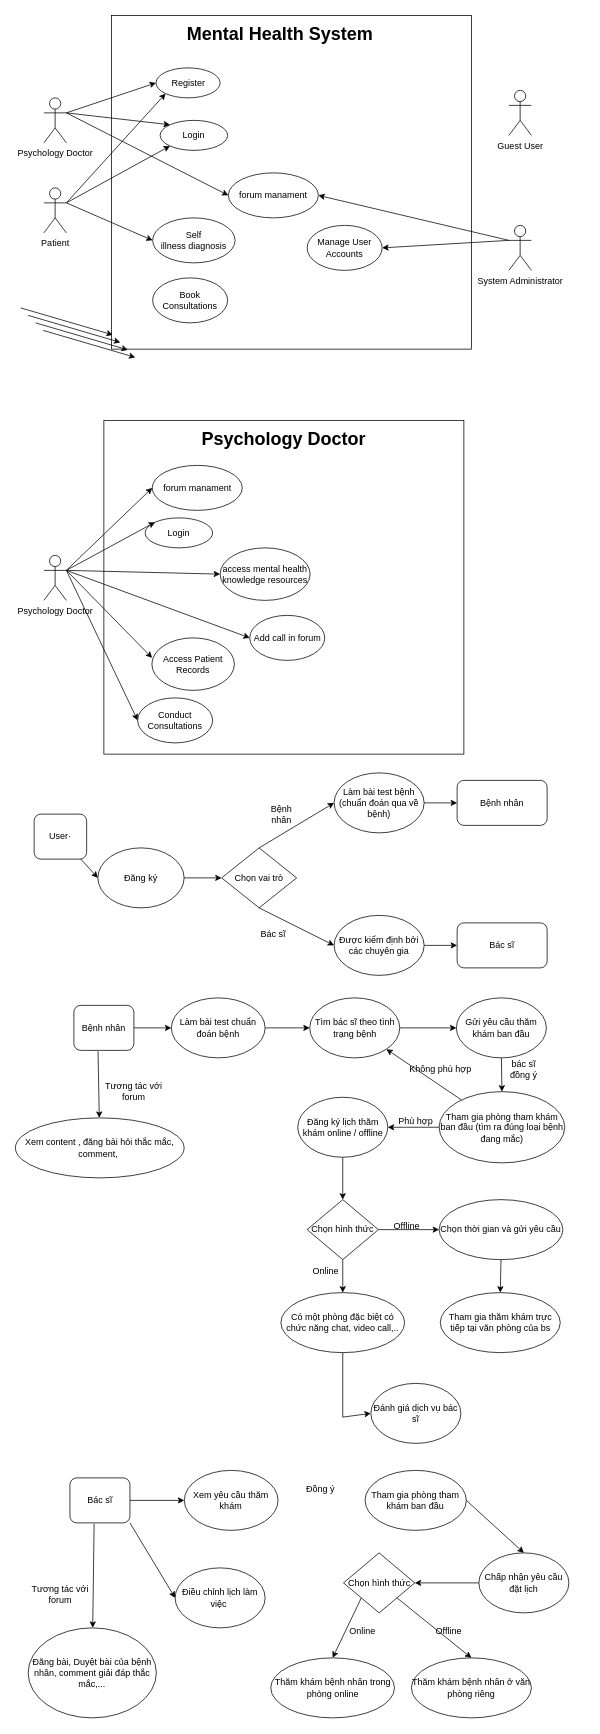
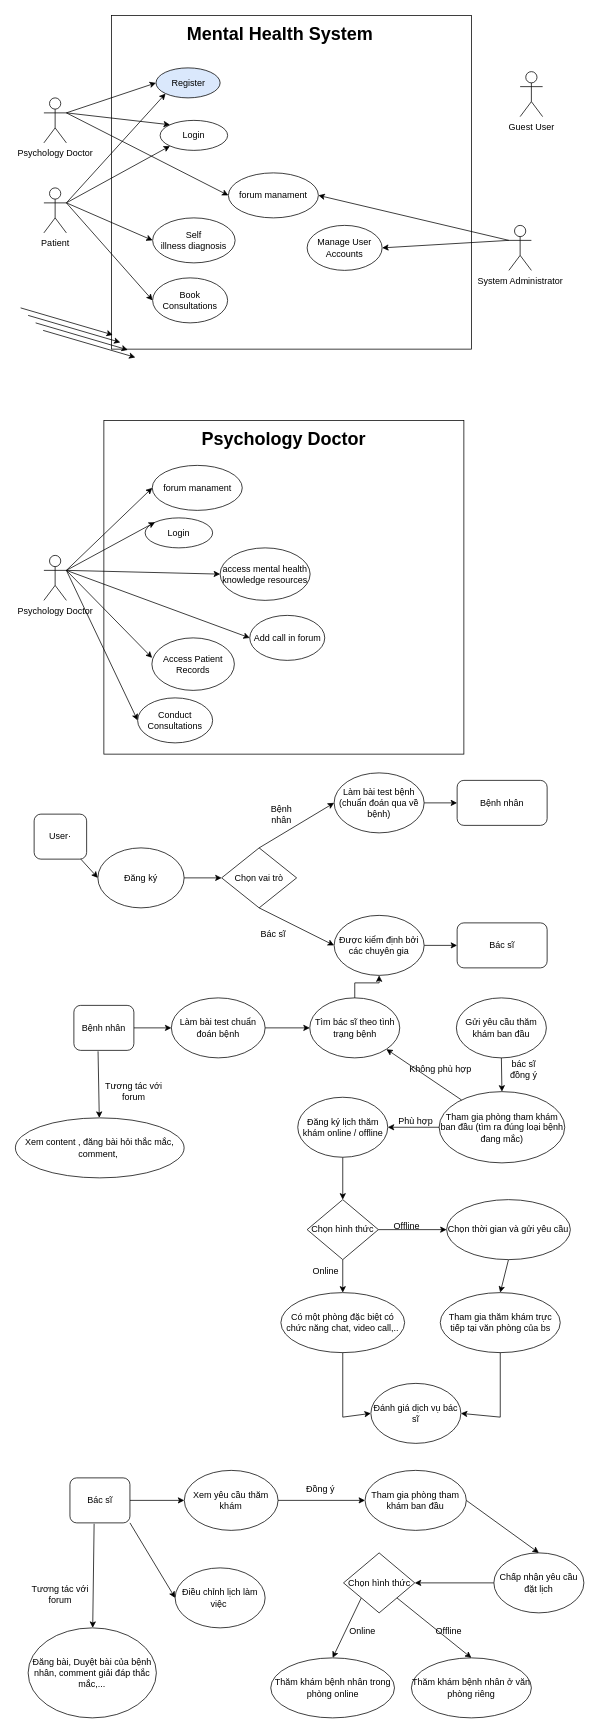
node "Register": fillcolor #ffffff -> #dae8fc
node "Guest User": moved (520, 113) -> (531, 94)
edge "Patient" -> "Book Consultations": added
edge "Tìm bác sĩ theo tình trạng bệnh" -> "Gửi yêu cầu thăm khám ban đầu": now "Tìm bác sĩ theo tình trạng bệnh" -> "Được kiểm định bởi các chuyên gia"
node "Chọn thời gian và gửi yêu cầu": moved (501, 1230) -> (509, 1230)
edge "Tham gia thăm khám trực tiếp tại văn phòng của bs" -> "Đánh giá dịch vụ bác sĩ": added
edge "Xem yêu cầu thăm khám" -> "Tham gia phòng tham khám ban đầu": added
node "Chấp nhận yêu cầu đặt lịch": moved (524, 1583) -> (539, 1583)
